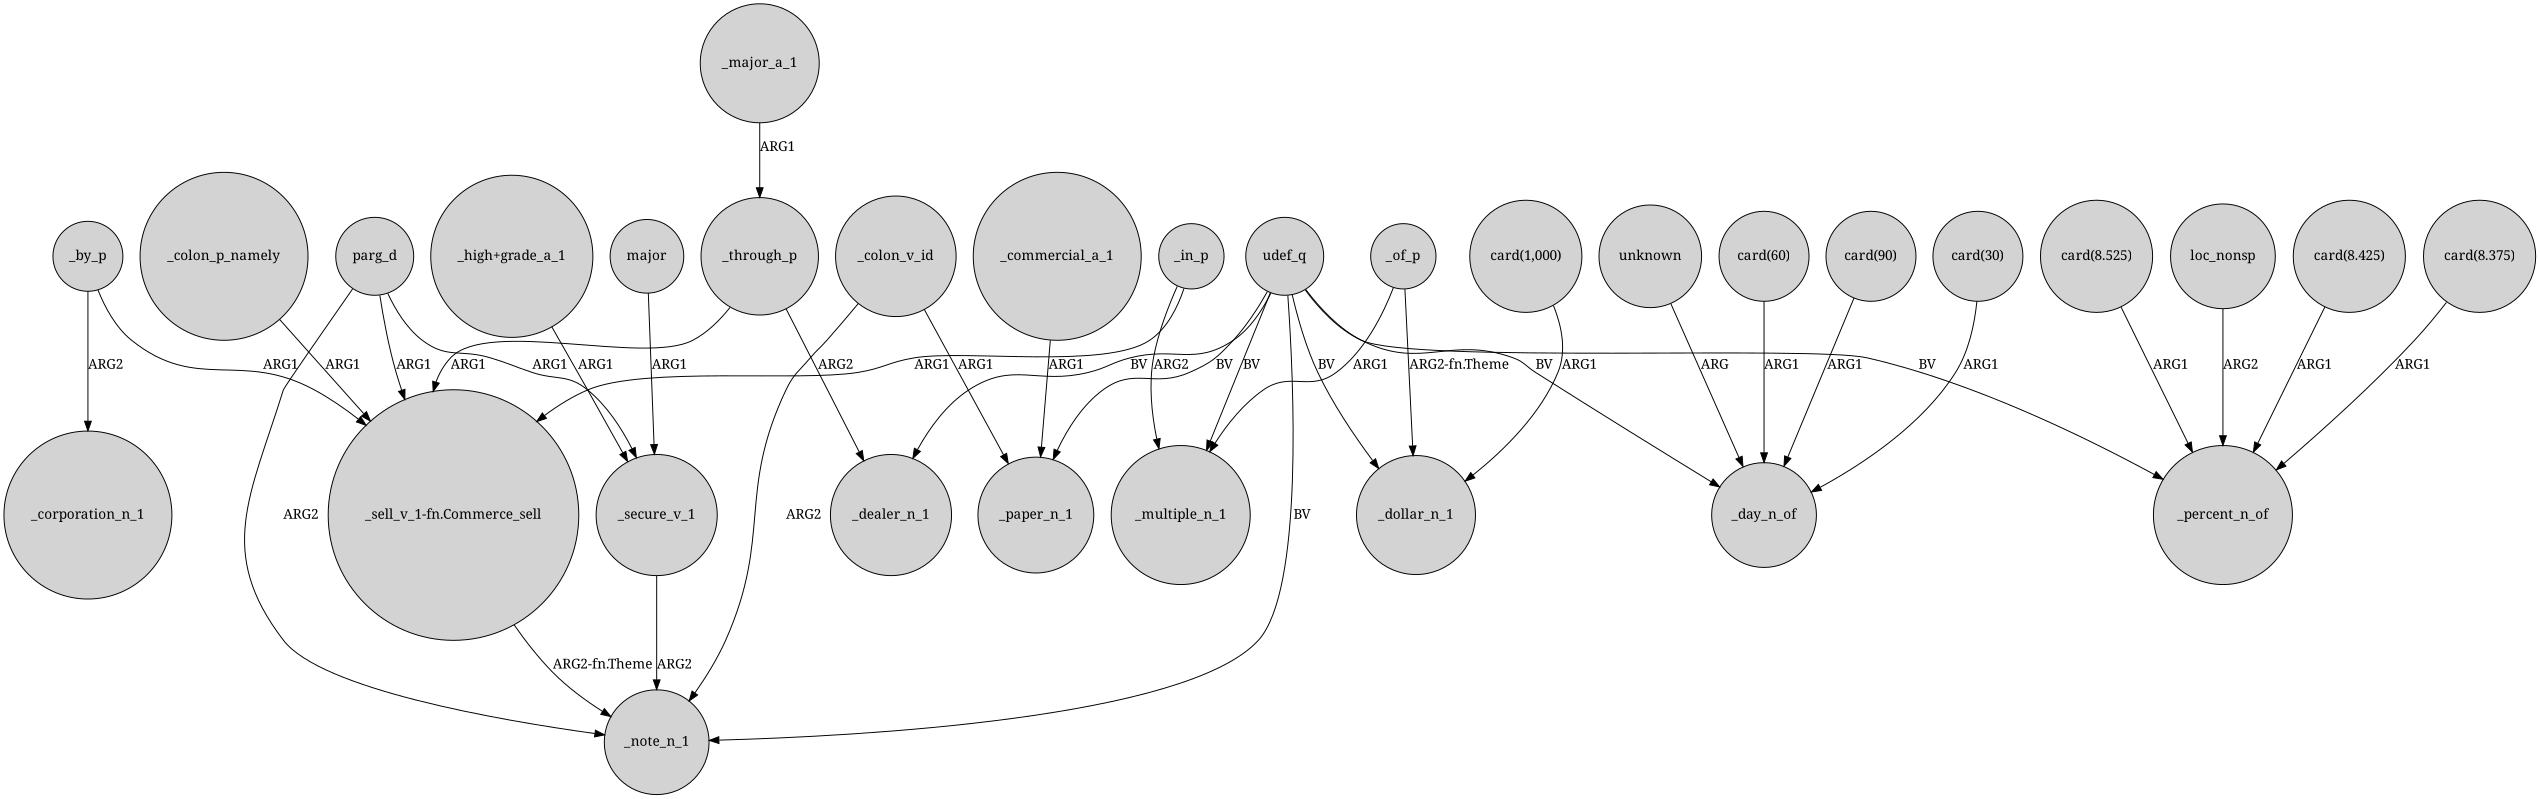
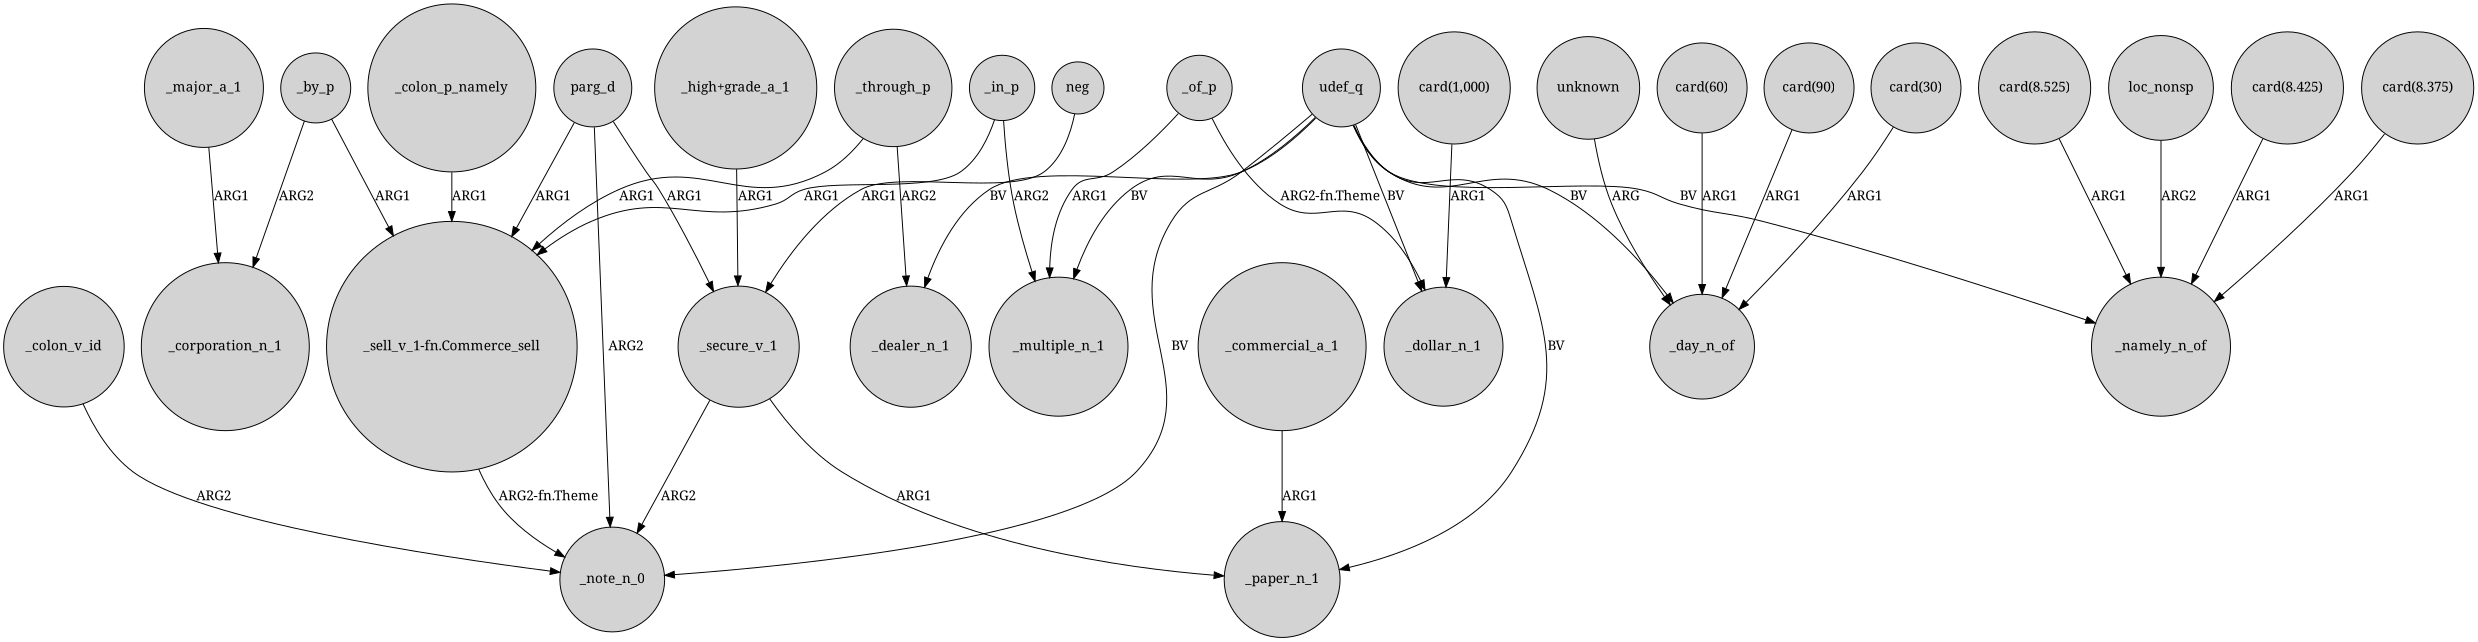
edge "_major_a_1" -> "_through_p": now "_major_a_1" -> "_corporation_n_1"
node "major": label "major" -> "neg"
edge "_colon_v_id" -> "_paper_n_1": now "_secure_v_1" -> "_paper_n_1"
node "_percent_n_of": label "_percent_n_of" -> "_namely_n_of"
node "_note_n_1": label "_note_n_1" -> "_note_n_0"
